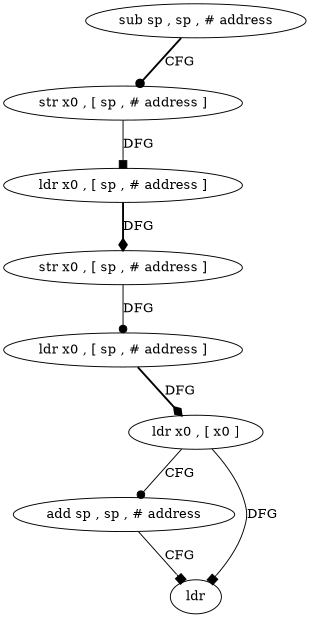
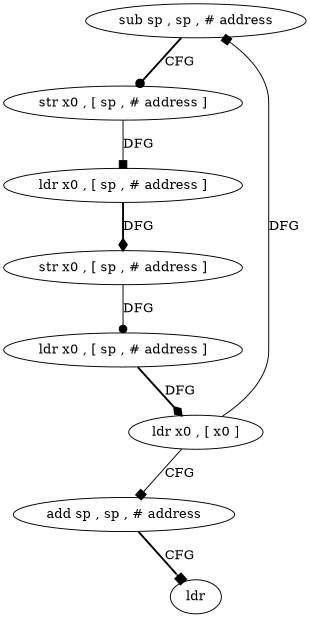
edge "ldr x0 , [ x0 ]" -> "add sp , sp , # address": arrowhead dot -> box
edge "ldr x0 , [ x0 ]" -> "ldr": now "ldr x0 , [ x0 ]" -> "sub sp , sp , # address"
edge "add sp , sp , # address" -> "ldr": style solid -> bold
